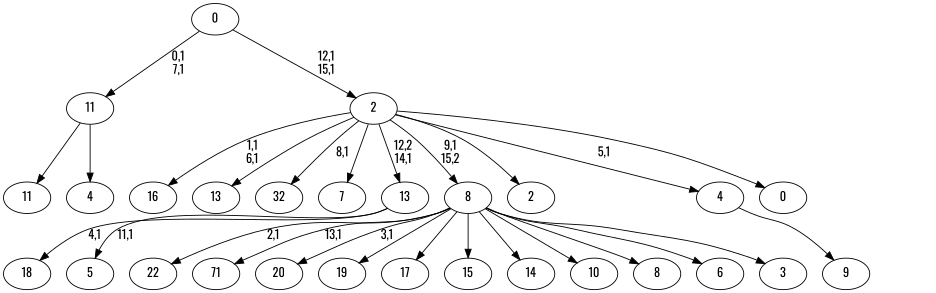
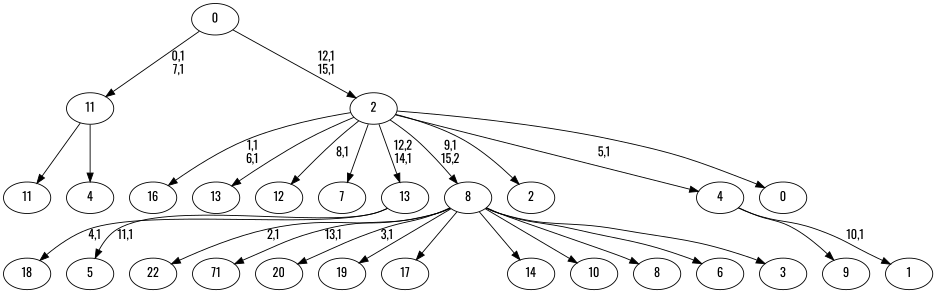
node "32": label "32" -> "12"
node "15": removed
node "1": added
